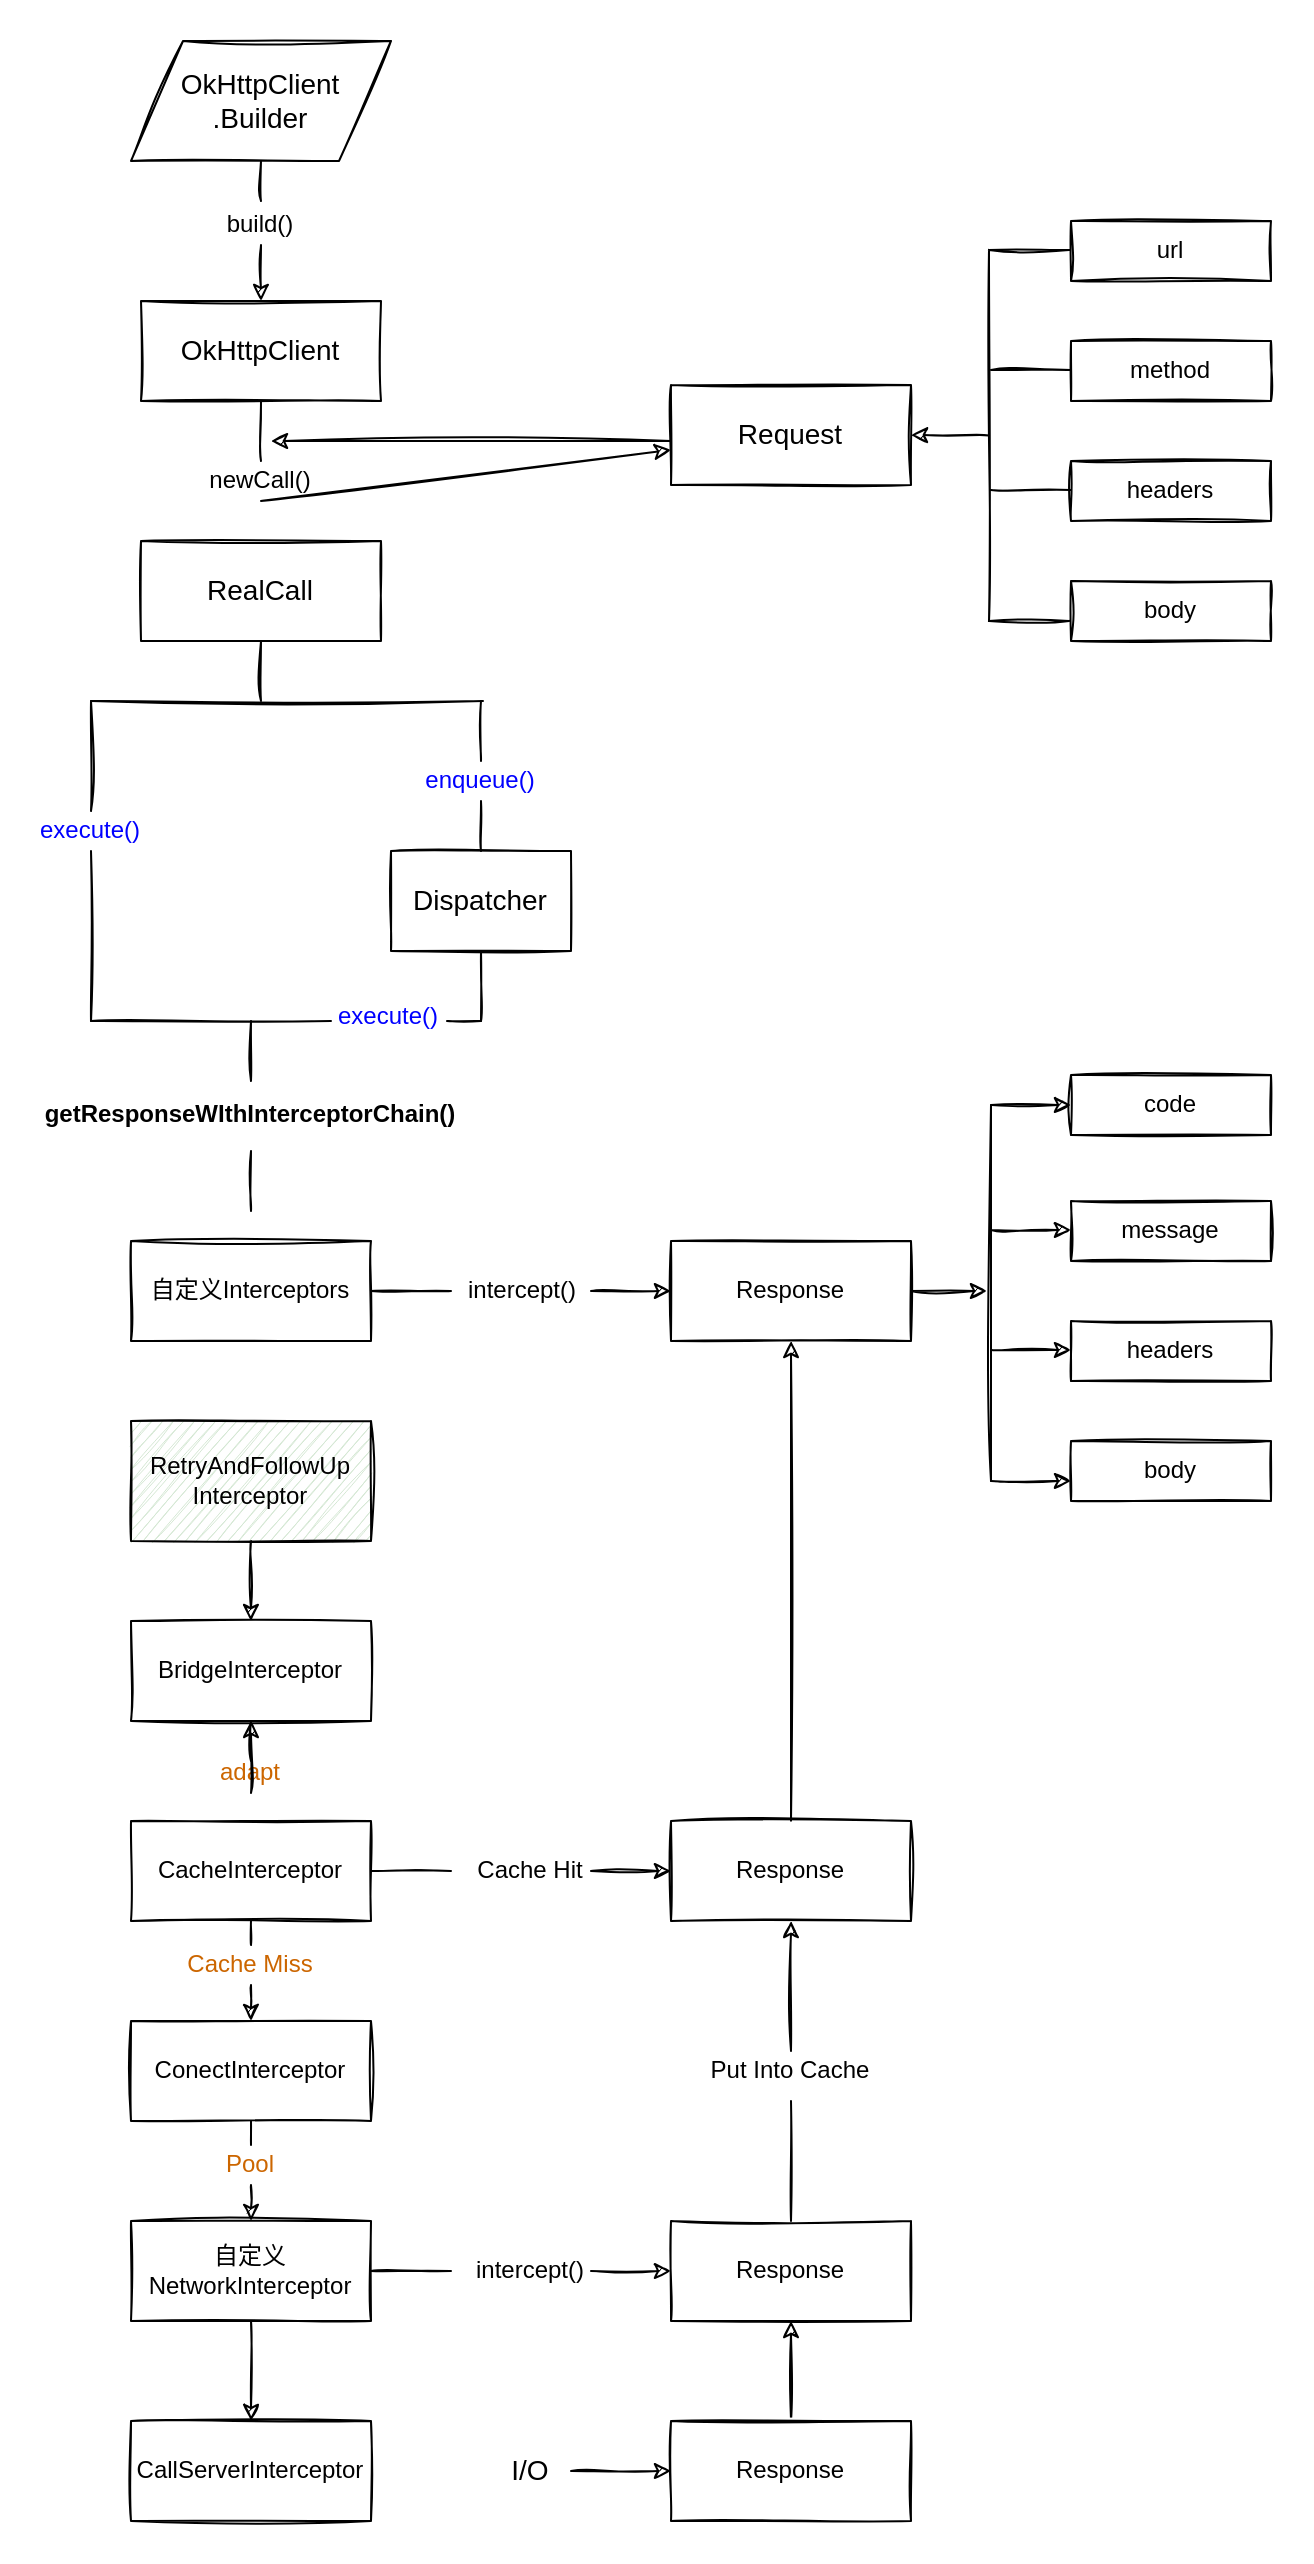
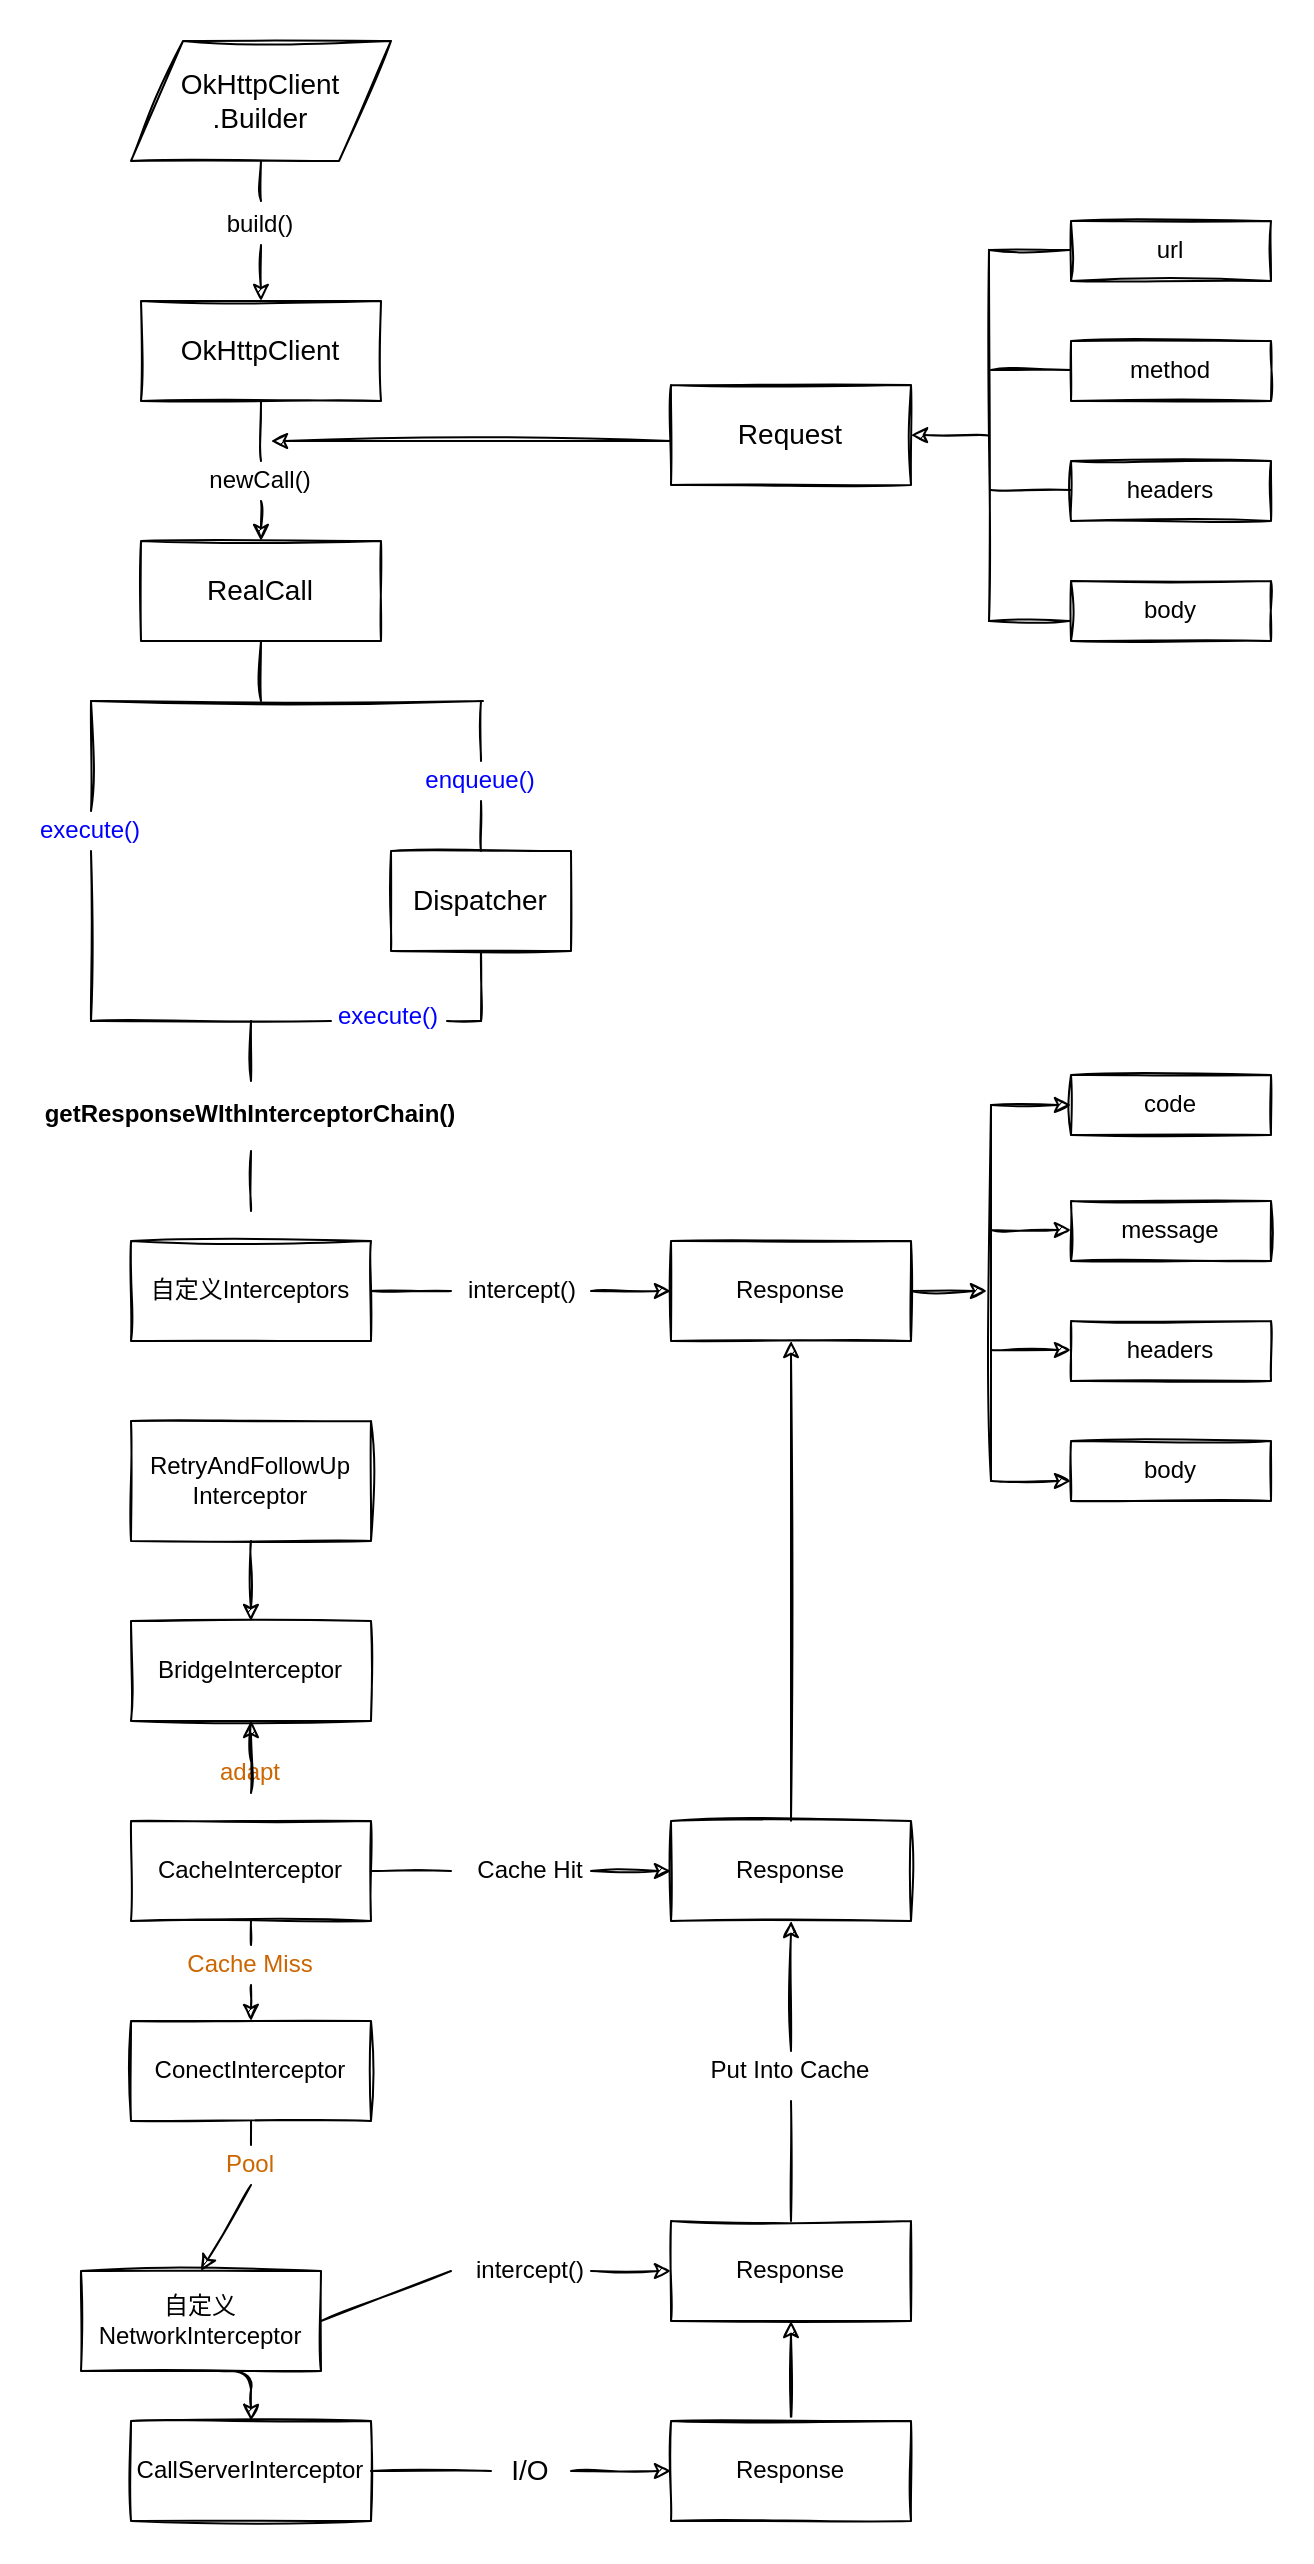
edge "newCall()" -> "Request": now "newCall()" -> "RealCall"
node "RetryAndFollowUp Interceptor": fillcolor #d5e8d4 -> #ffffff
node "自定义NetworkInterceptor": moved (251, 2271) -> (201, 2321)
edge "CallServerInterceptor" -- "I/O": added
